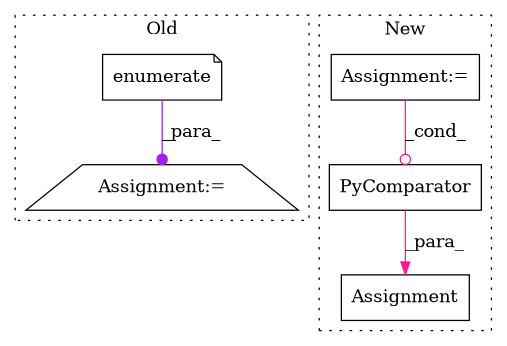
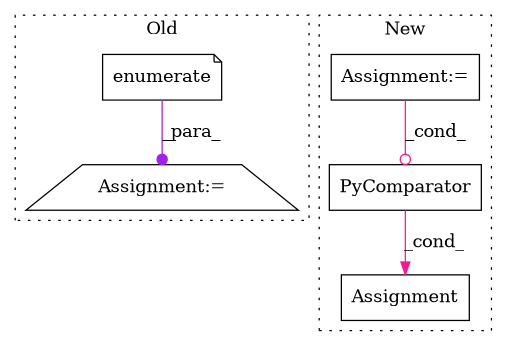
edge "PyComparator" -> "Assignment": label "_para_" -> "_cond_"
